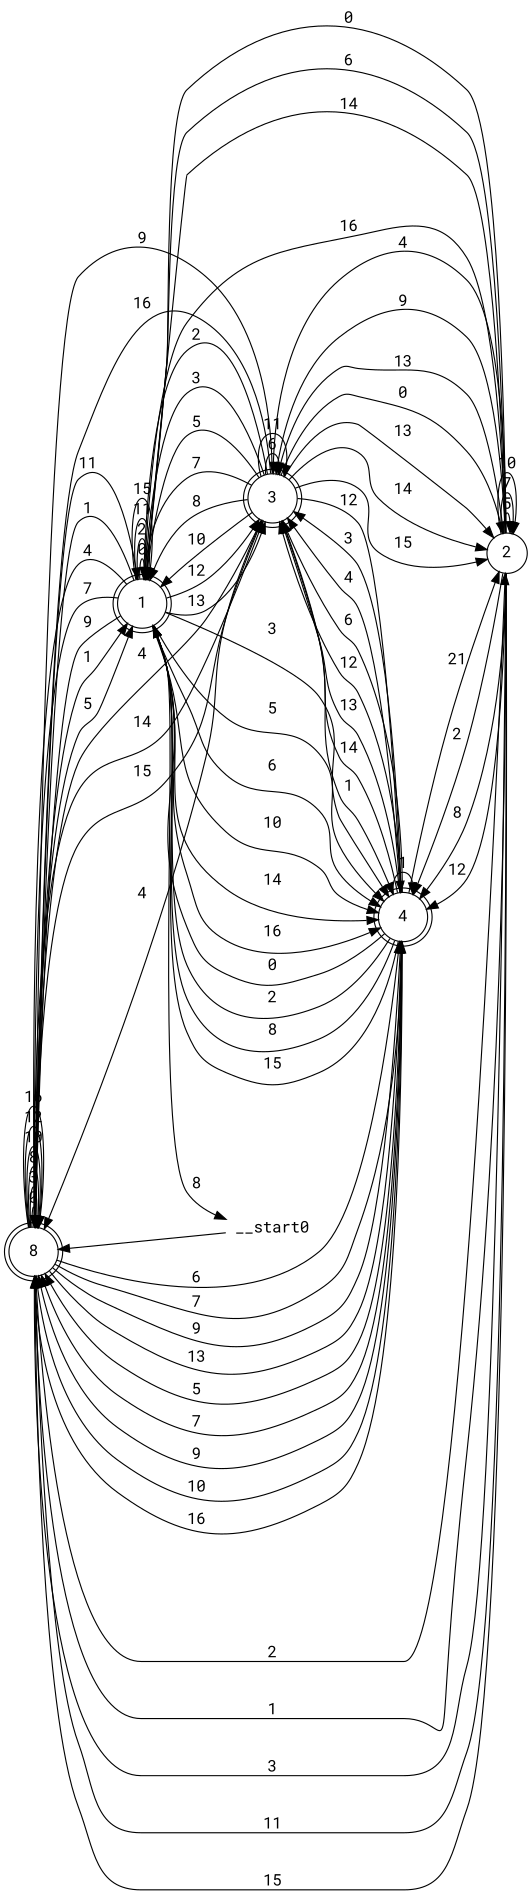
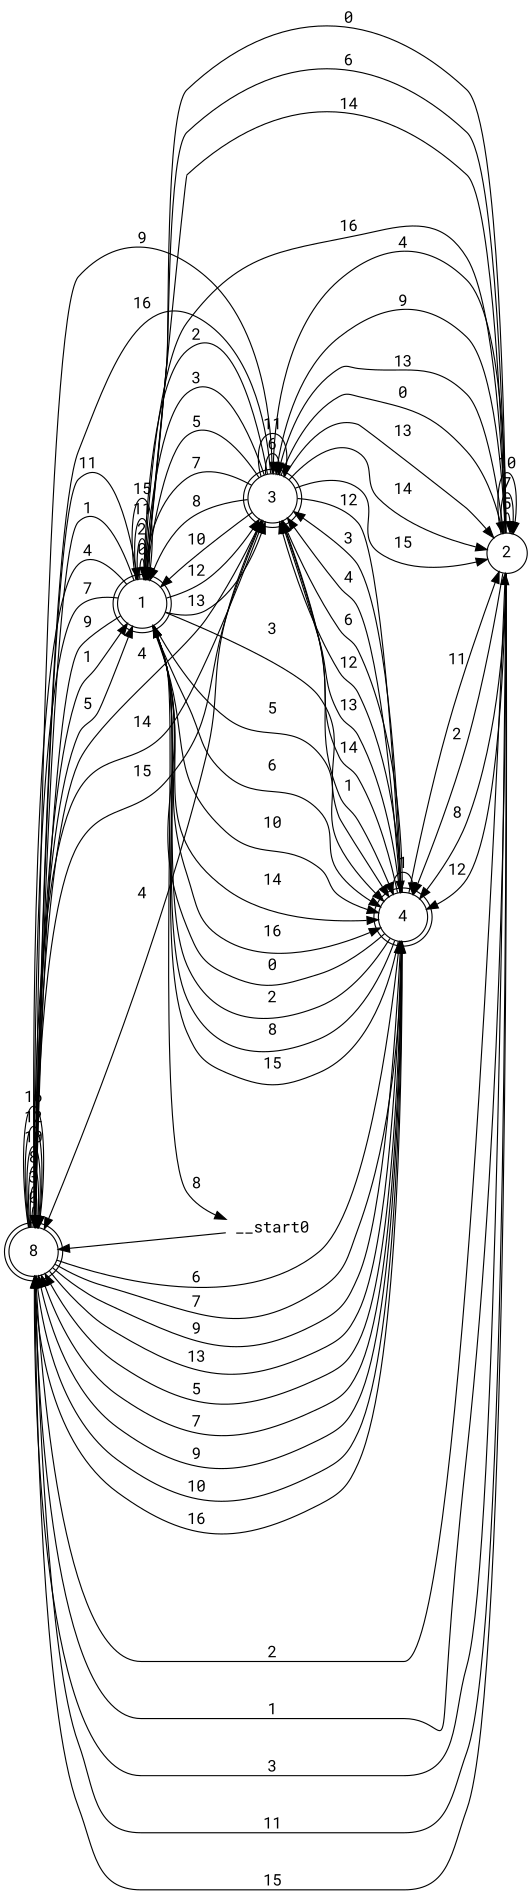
edge "4" -> "2": label "21" -> "11"
